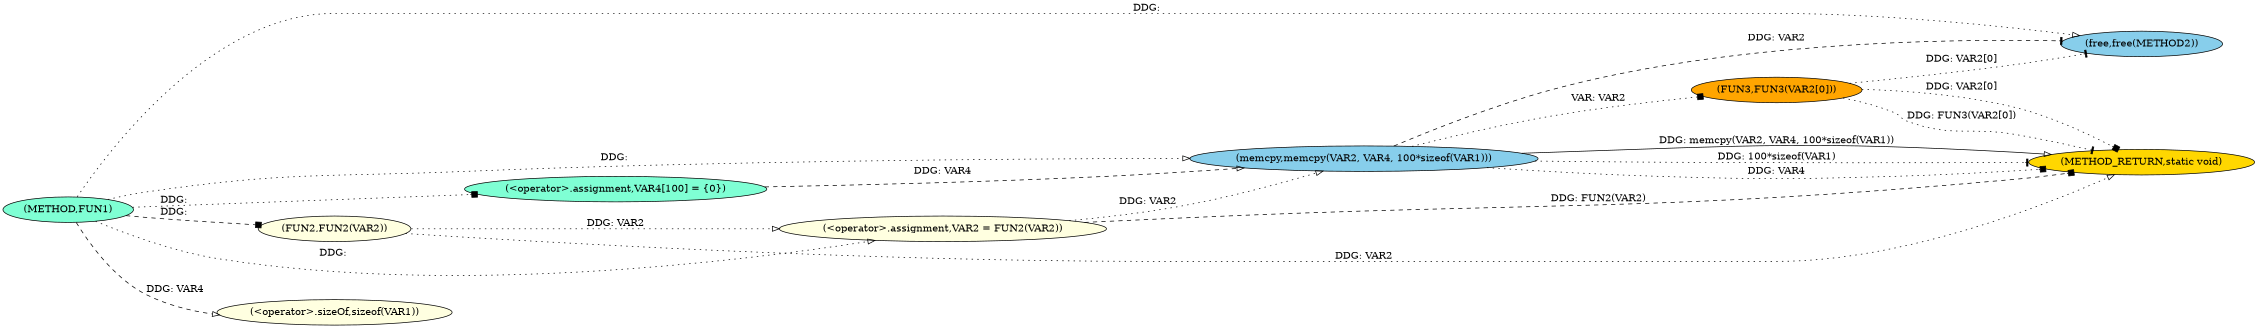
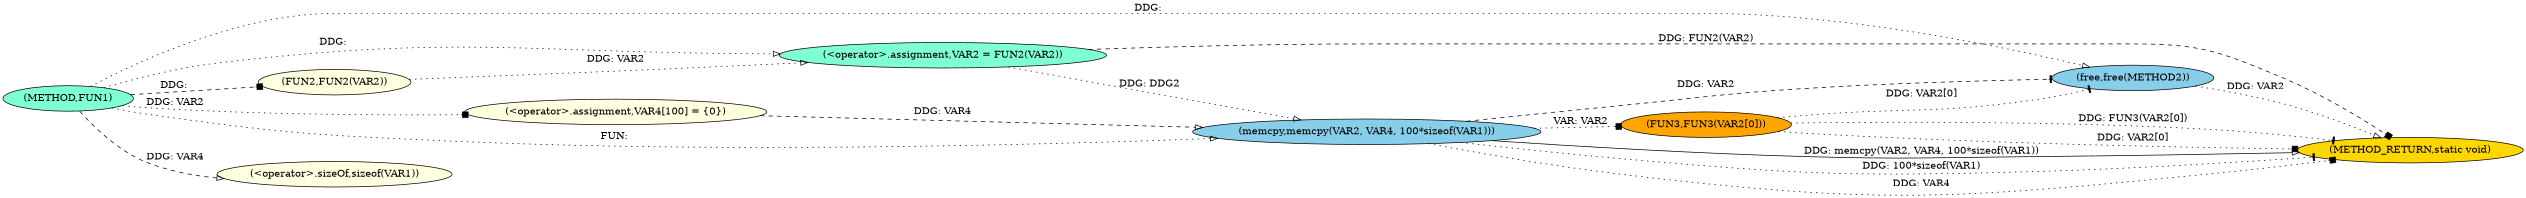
edge "(METHOD,FUN1)" -> "(memcpy,memcpy(VAR2, VAR4, 100*sizeof(VAR1)))": label "DDG: " -> "FUN: "
node "(<operator>.assignment,VAR4[100] = {0})": fillcolor aquamarine -> lightyellow
edge "(METHOD,FUN1)" -> "(<operator>.assignment,VAR4[100] = {0})": label "DDG: " -> "DDG: VAR2"
edge "(<operator>.assignment,VAR2 = FUN2(VAR2))" -> "(memcpy,memcpy(VAR2, VAR4, 100*sizeof(VAR1)))": label "DDG: VAR2" -> "DDG: DDG2"
node "(<operator>.assignment,VAR2 = FUN2(VAR2))": fillcolor lightyellow -> aquamarine
edge "(FUN2,FUN2(VAR2))" -> "(METHOD_RETURN,static void)": now "(free,free(METHOD2))" -> "(METHOD_RETURN,static void)"
